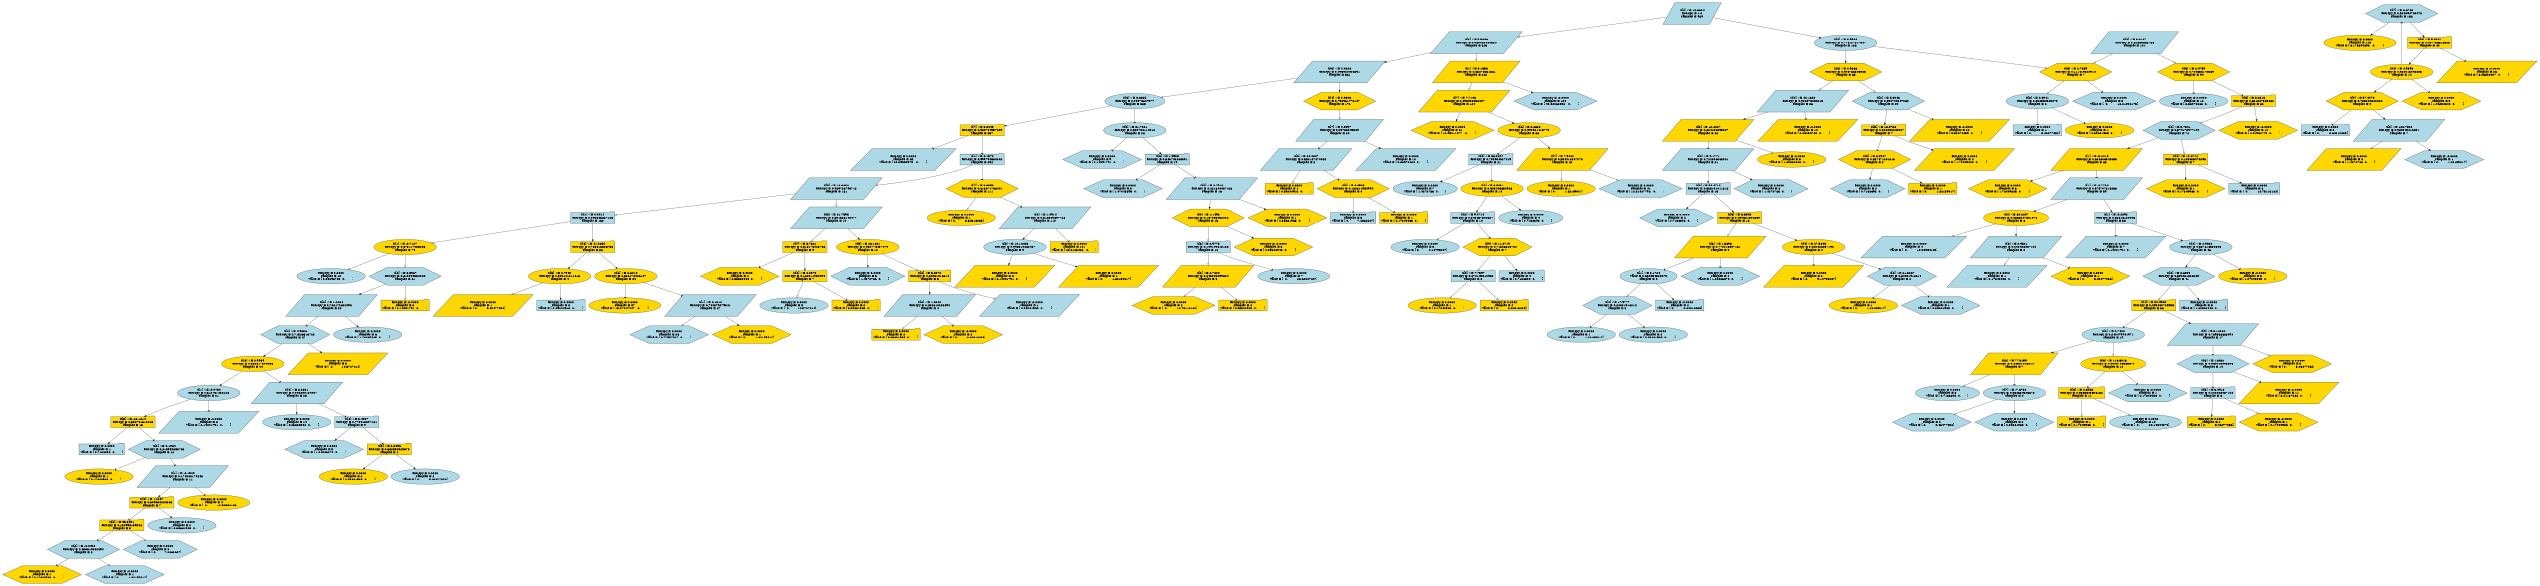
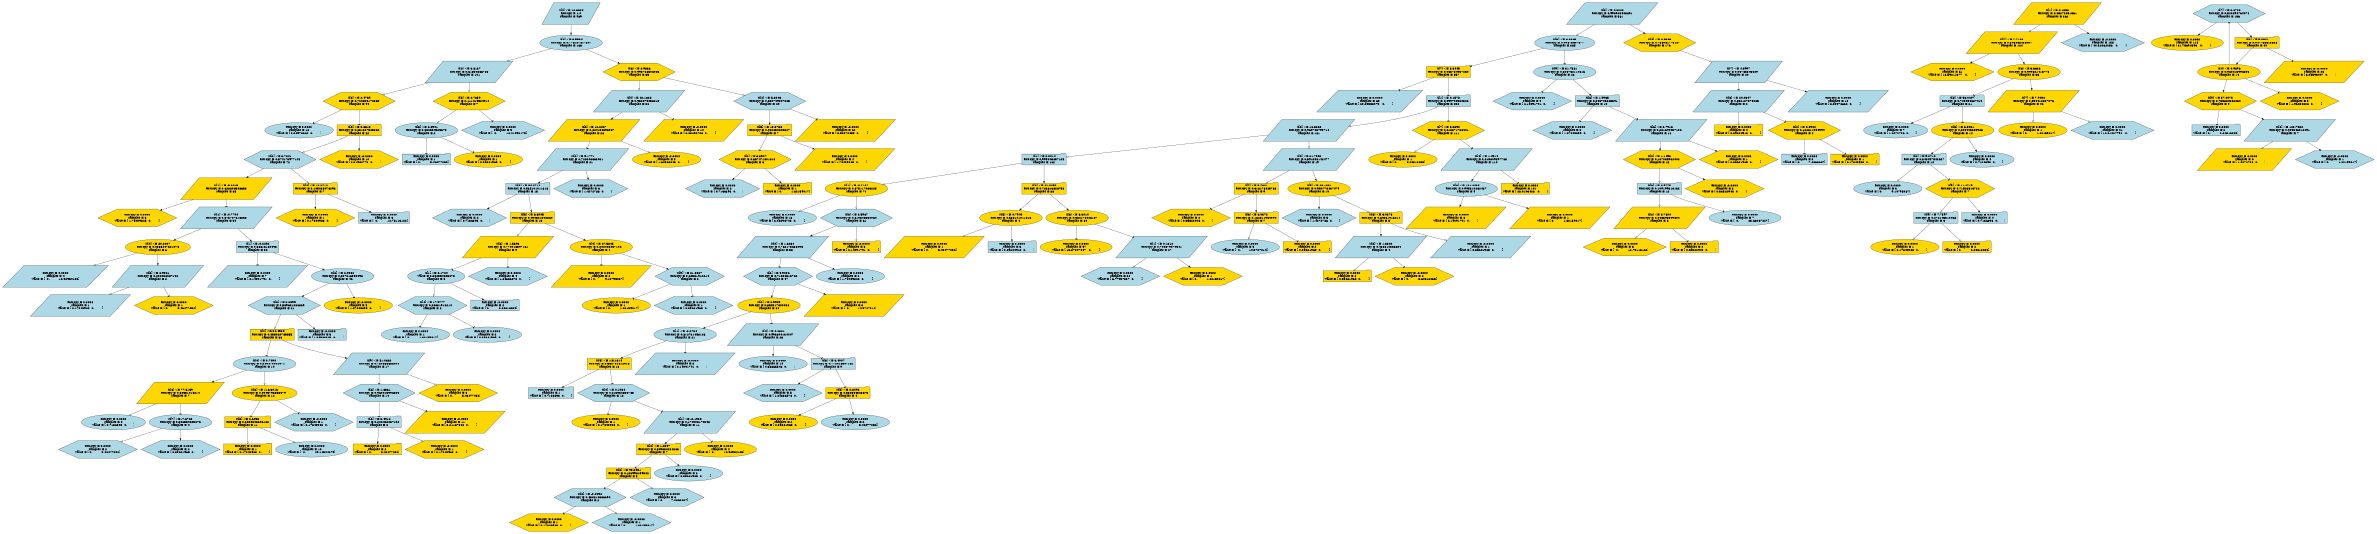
node "X[2] <= 5.5846 entropy = 0.960422444584 samples = 823": removed
edge "X[2] <= 3.9904 entropy = 0.776127817547 samples = 166" -> "X[3] <= 2.7859 entropy = 0.111419524914 samples = 7": now "X[2] <= 3.9904 entropy = 0.776127817547 samples = 166" -> "X[2] <= 3.6187 entropy = 0.61859866788 samples = 101"
